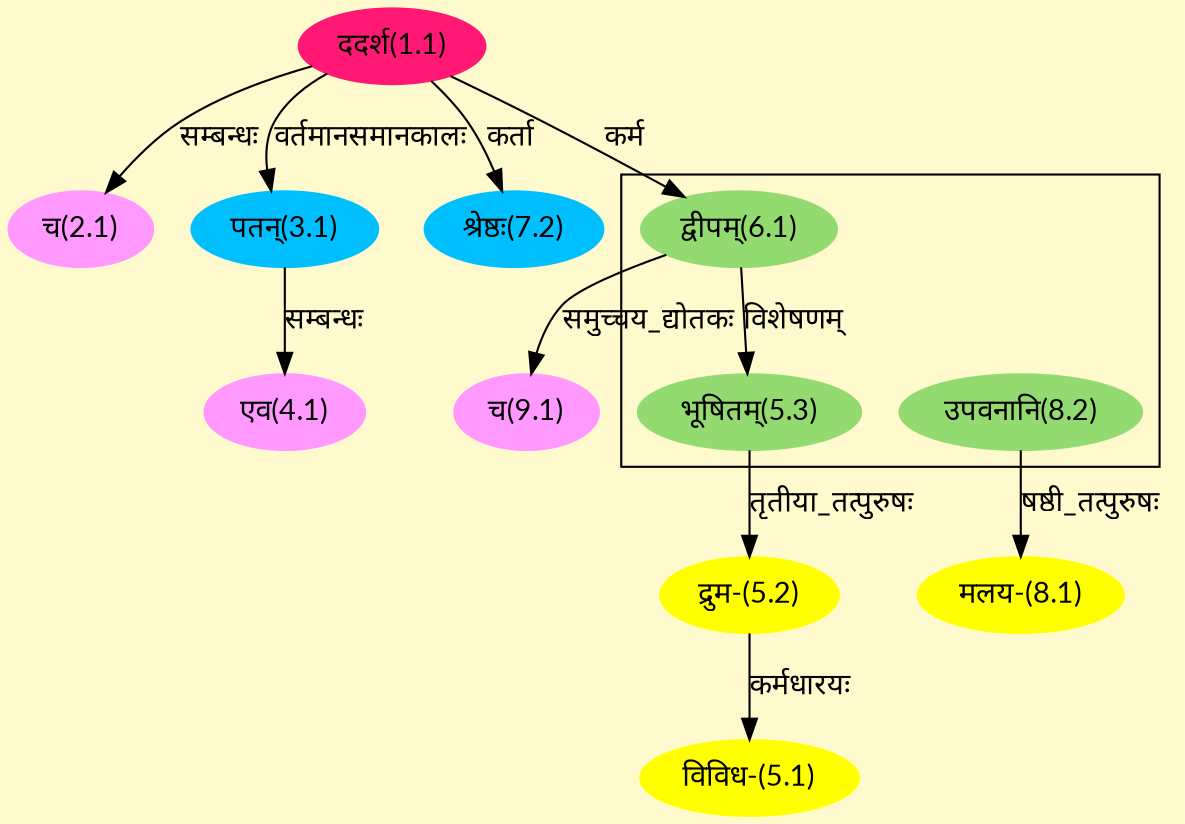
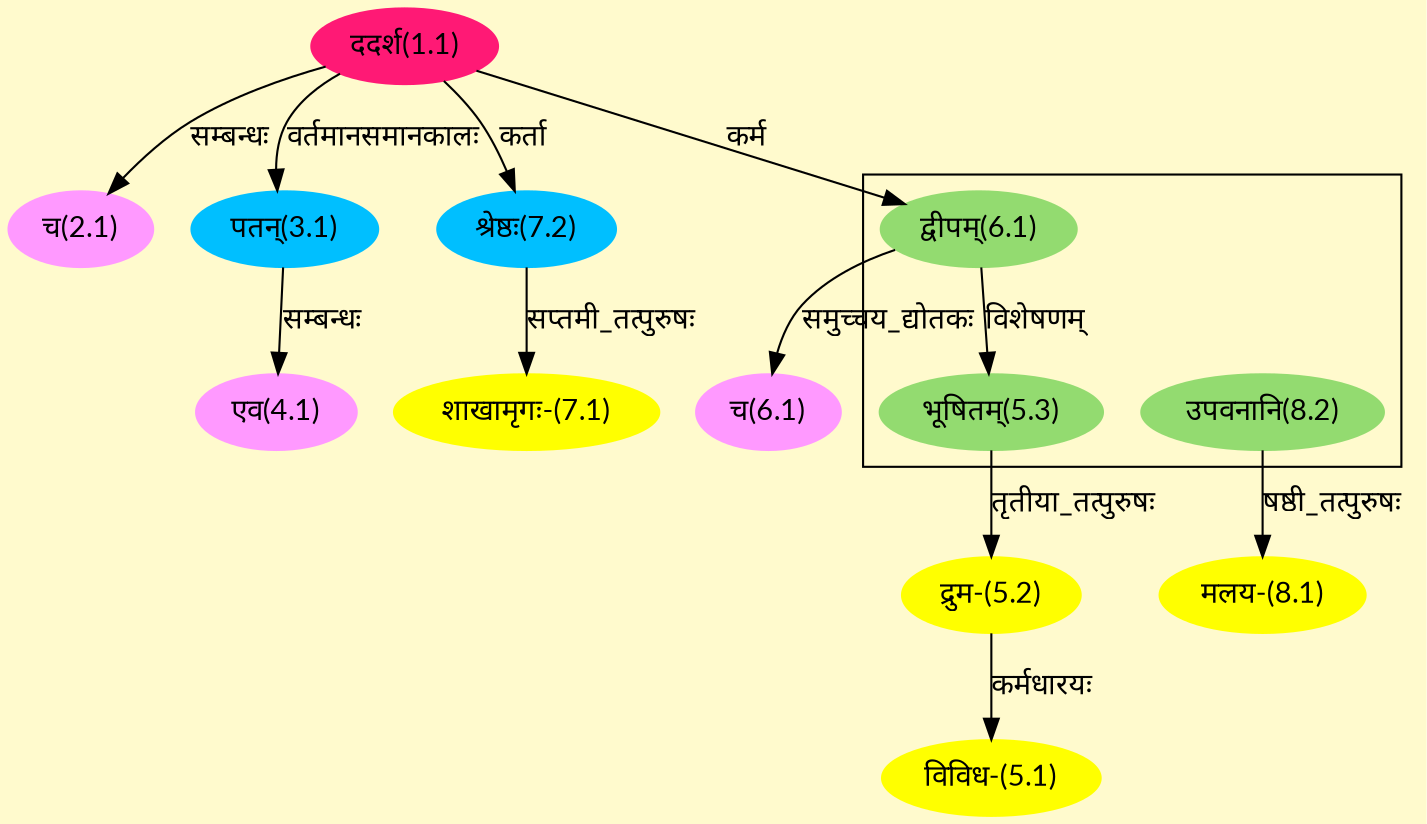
node "शाखामृगः-(7.1)": added
node "च(9.1)": label "च(9.1)" -> "च(6.1)"
